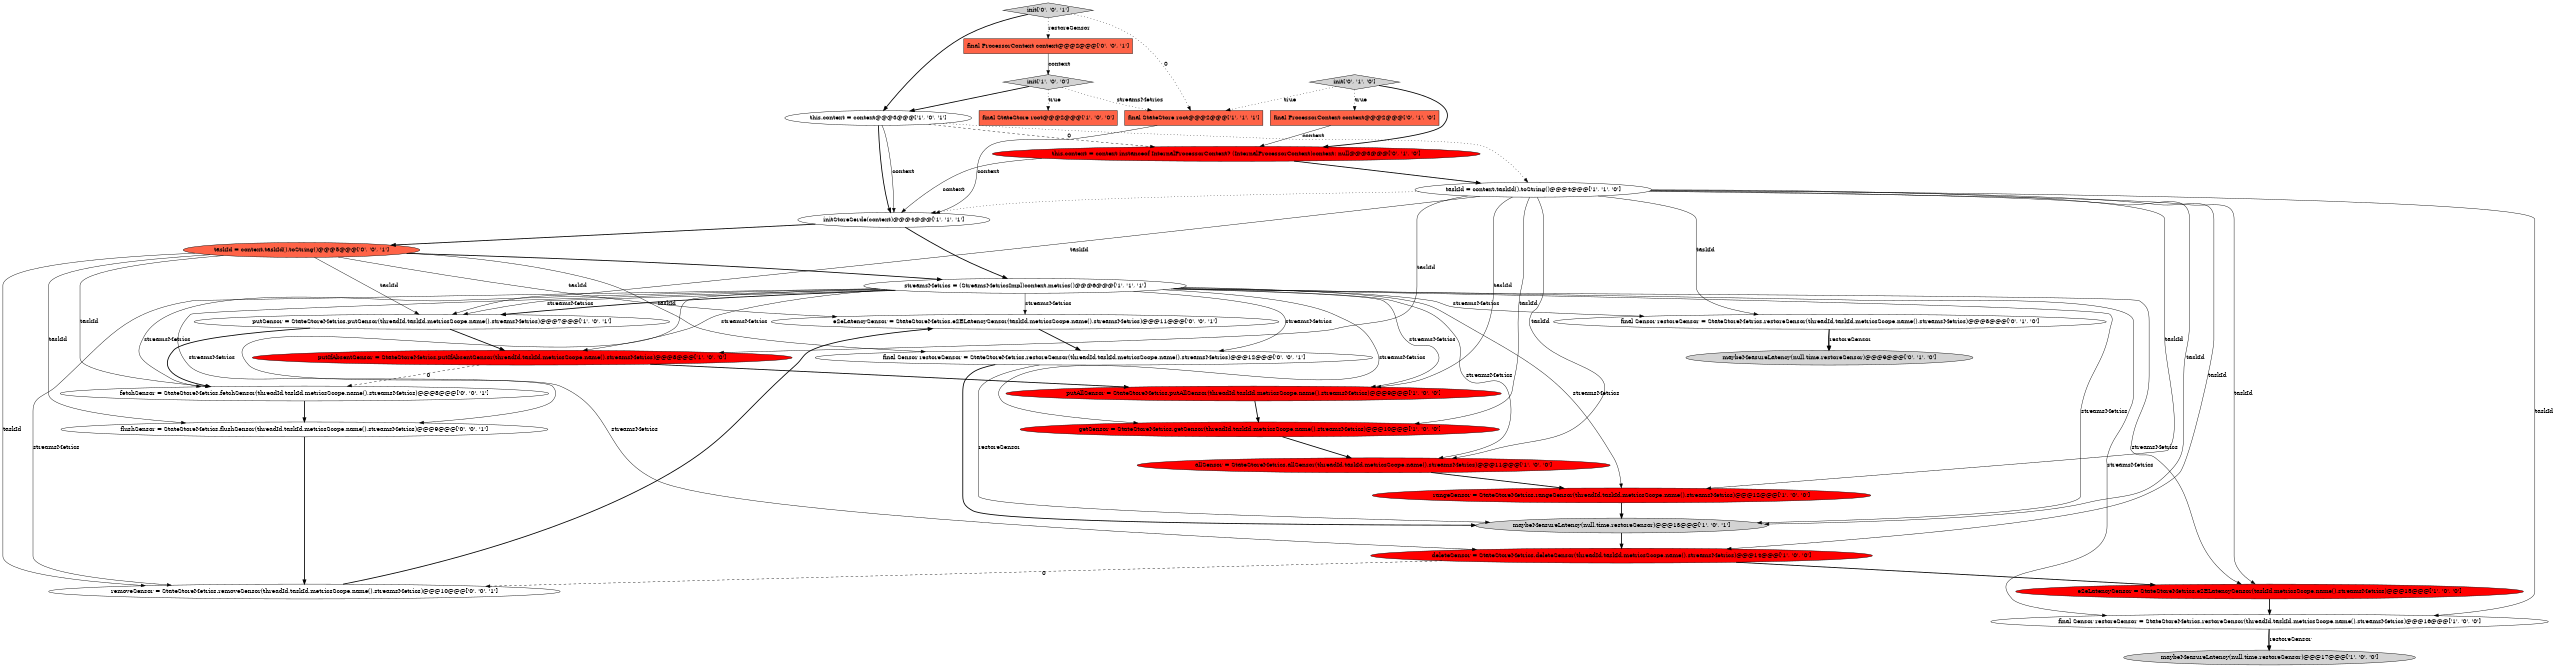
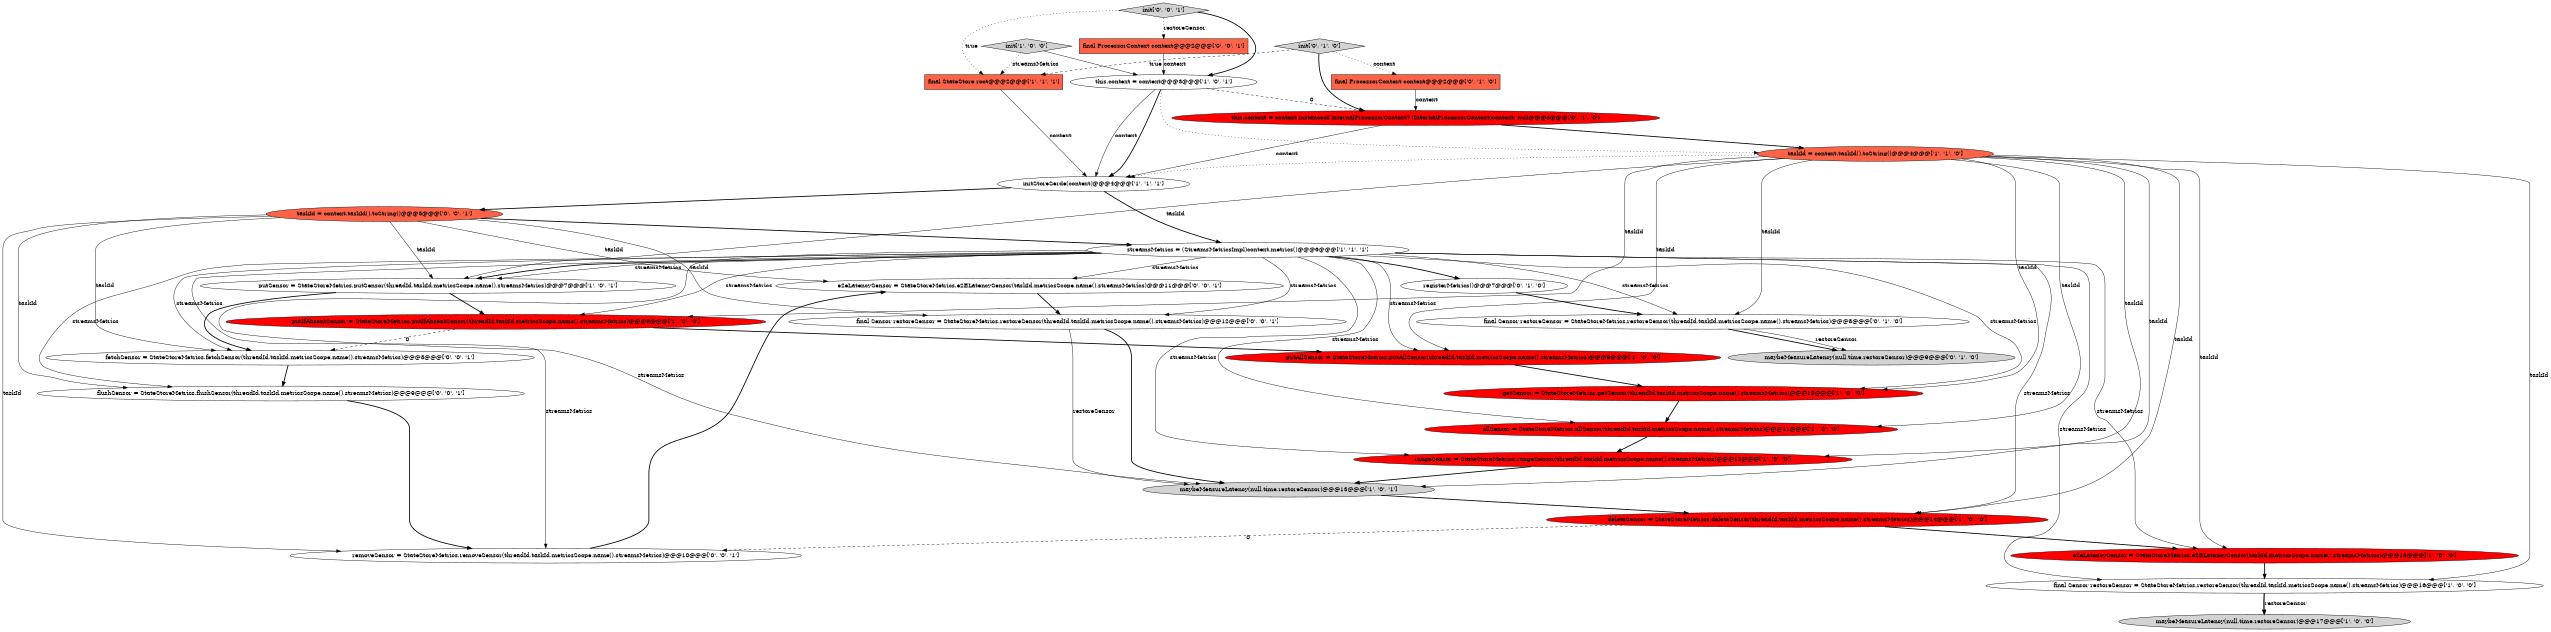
edge "final ProcessorContext context@@@2@@@['0', '0', '1']" -> "init['1', '0', '0']": now "final ProcessorContext context@@@2@@@['0', '0', '1']" -> "this.context = context@@@3@@@['1', '0', '1']"
edge "init['0', '0', '1']" -> "final StateStore root@@@2@@@['1', '1', '1']": label "0" -> "true"
edge "init['1', '0', '0']" -> "this.context = context@@@3@@@['1', '0', '1']": style bold -> solid
edge "init['0', '1', '0']" -> "final StateStore root@@@2@@@['1', '1', '1']": style dotted -> dashed
edge "init['0', '1', '0']" -> "final ProcessorContext context@@@2@@@['0', '1', '0']": label "true" -> "context"
node "final StateStore root@@@2@@@['1', '0', '0']": removed
node "taskId = context.taskId().toString()@@@4@@@['1', '1', '0']": fillcolor white -> tomato
node "registerMetrics()@@@7@@@['0', '1', '0']": added
